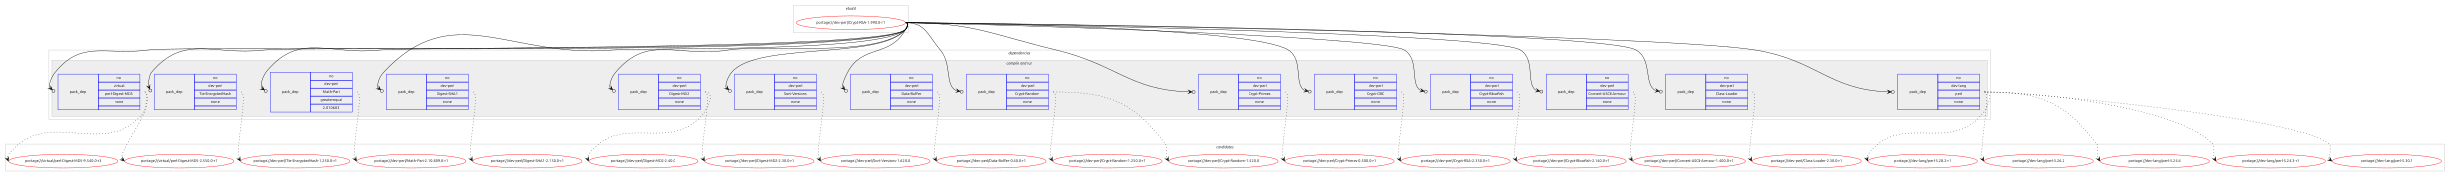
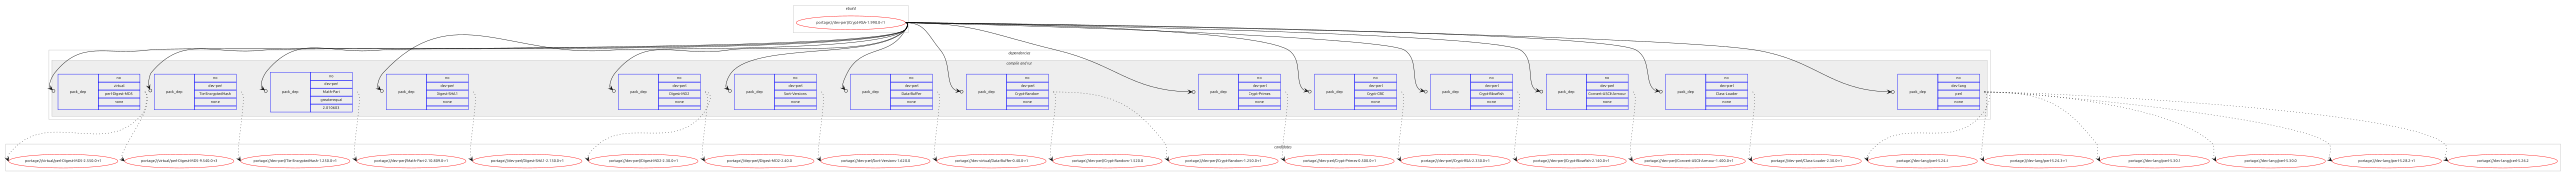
node "portage://dev-perl/Digest-MD2-2.40.0": label "portage://dev-perl/Digest-MD2-2.40.0" -> "portage://dep-perl/Digest-MD2-2.40.0"
node "portage://dev-perl/Data-Buffer-0.40.0-r1": label "portage://dev-perl/Data-Buffer-0.40.0-r1" -> "portage://dev-virtual/Data-Buffer-0.40.0-r1"
node "portage://dev-lang/perl-5.30.0": added
